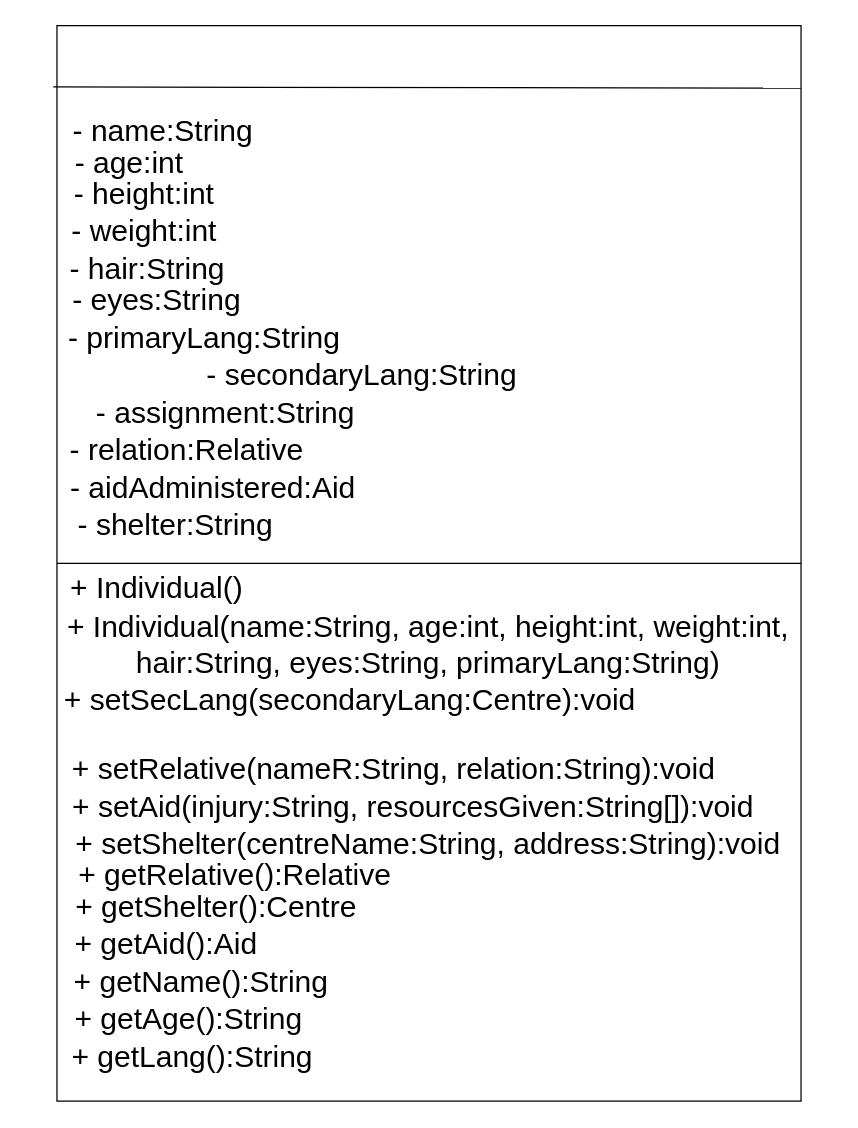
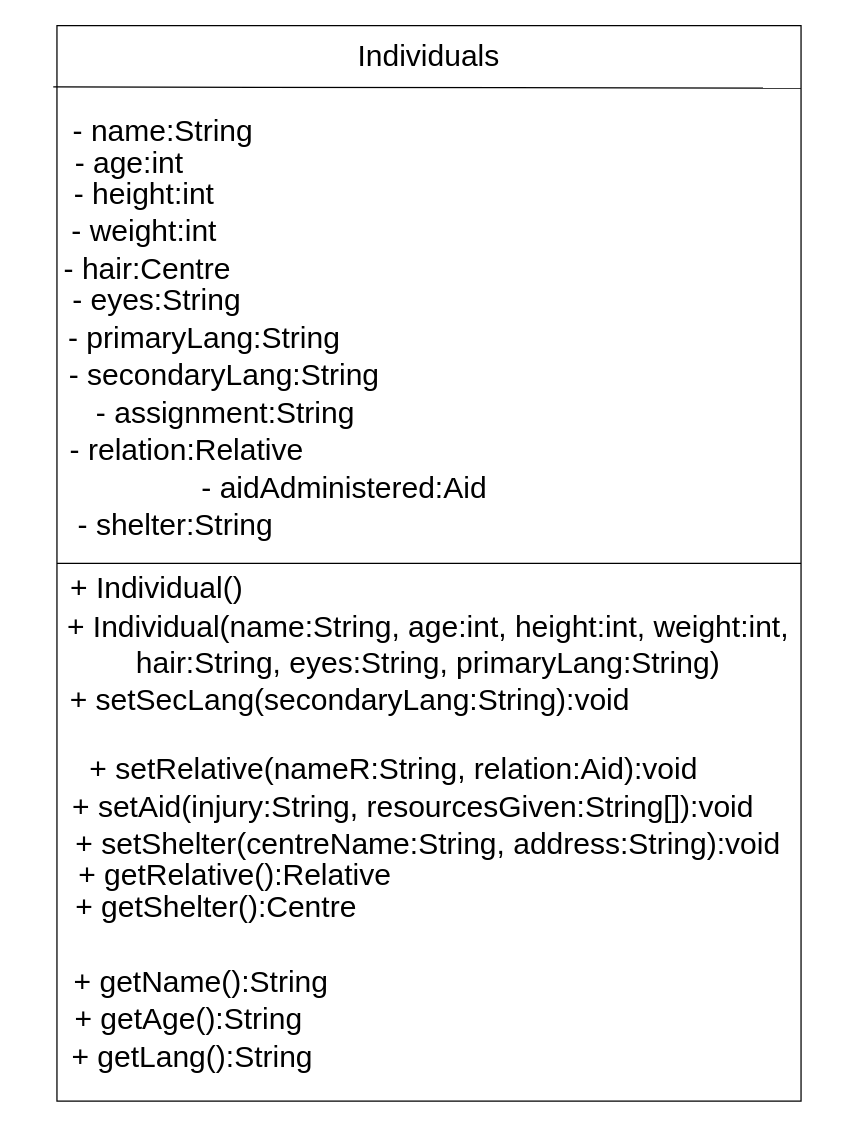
node "Individuals": added
node "- hair:String": label "- hair:String" -> "- hair:Centre"
node "- secondaryLang:String": moved (362, 376) -> (224, 376)
node "- aidAdministered:Aid": moved (213, 488) -> (344, 488)
node "+ setSecLang(secondaryLang:Centre):void": label "+ setSecLang(secondaryLang:Centre):void" -> "+ setSecLang(secondaryLang:String):void"
node "+ setRelative(nameR:String, relation:String):void": label "+ setRelative(nameR:String, relation:String):void" -> "+ setRelative(nameR:String, relation:Aid):void"
node "+ getAid():Aid": removed
